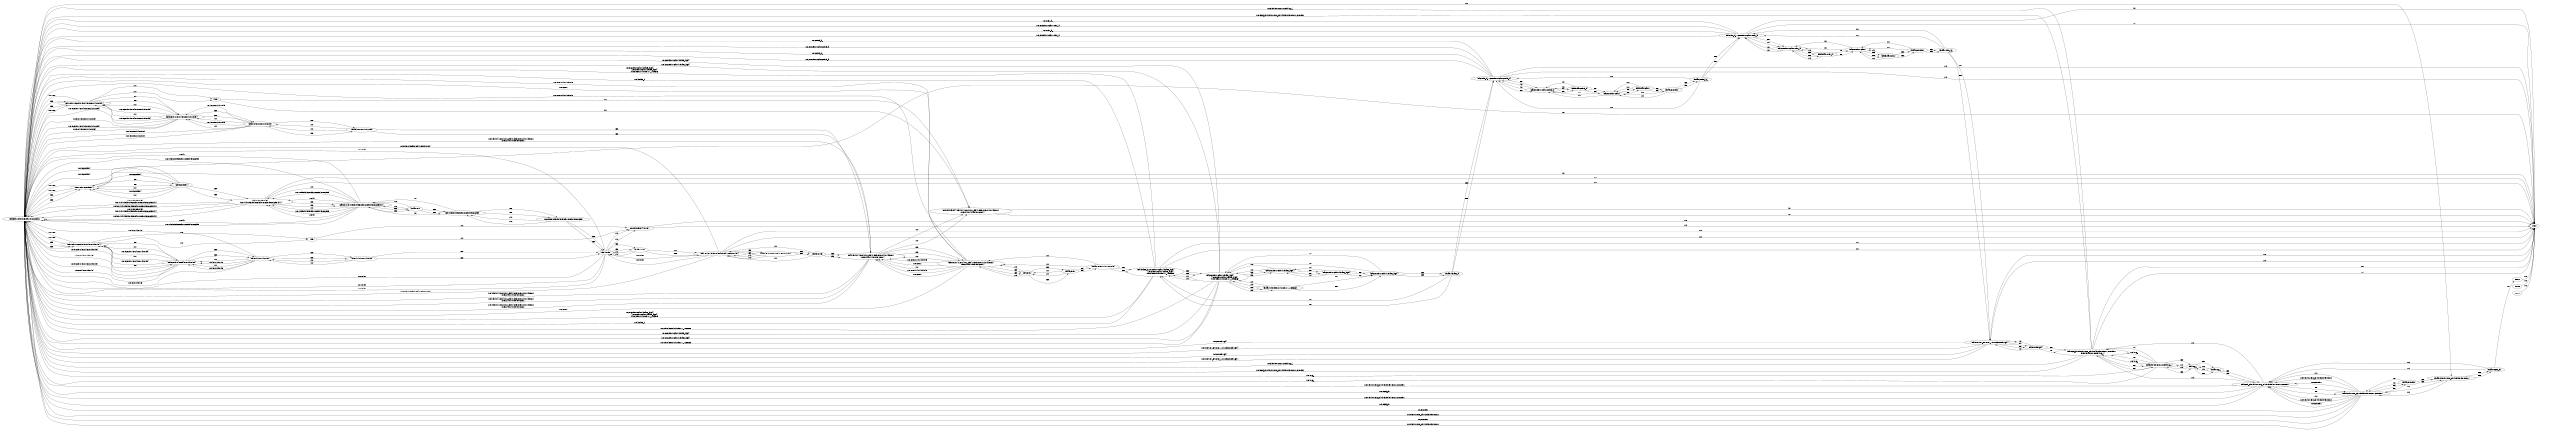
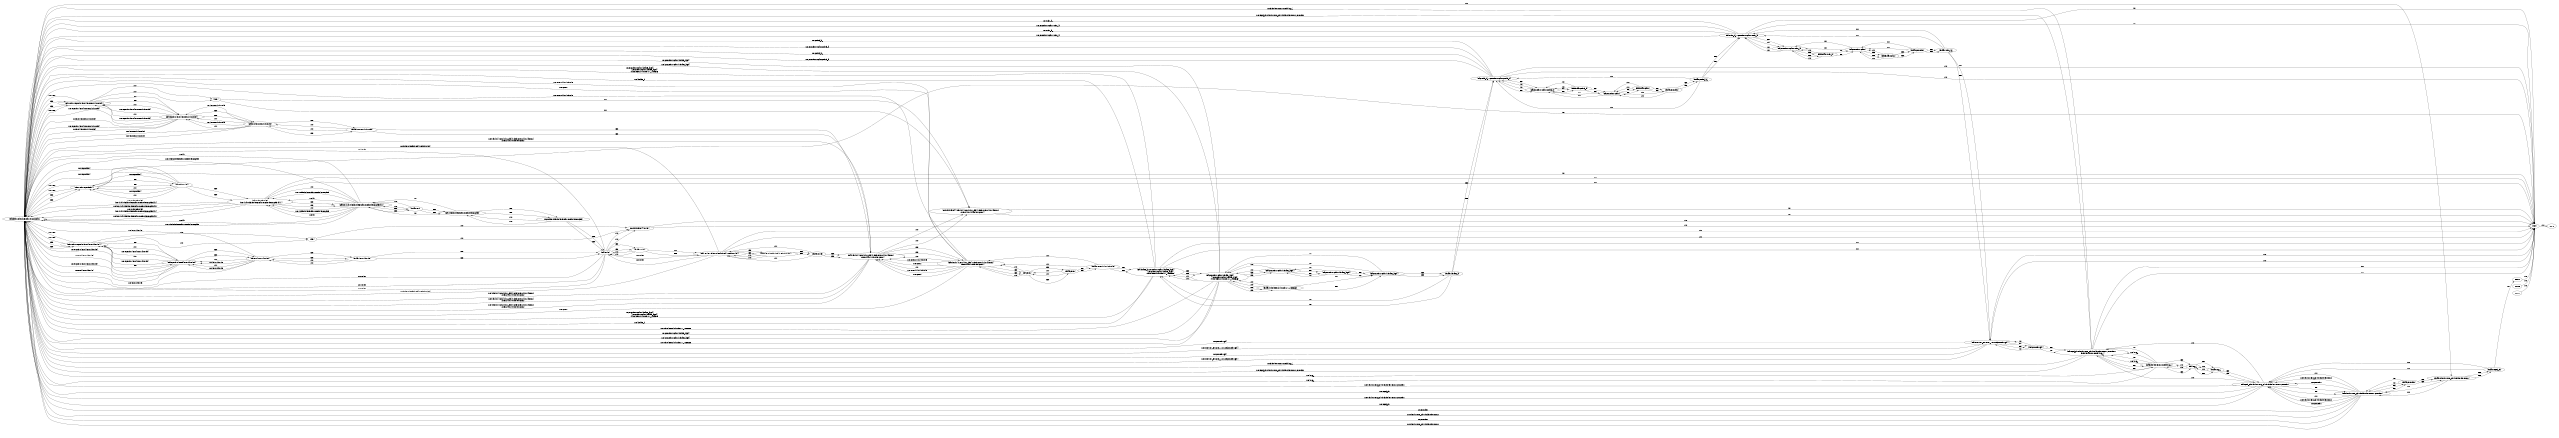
node "(Get,RespondNow(Error(kErrorPermissionDenied)))": label "(Get,RespondNow(Error(kErrorPermissionDenied)))" -> "(Call,RespondNow(Error(kErrorPermissionDenied)))"
node "(Call,RespondLater())": label "(Call,RespondLater())" -> "(Call,GetUsbService())"
node "1000100": added
node "(Block,!service)": label "(Block,!service)" -> "(Call,!service)"
node "(APIPermission,kErrorInitService)": label "(APIPermission,kErrorInitService)" -> "(Identifier,kErrorInitService)"
node "(Call,parameters.get())": label "(Call,parameters.get())" -> "(Block,parameters.get())"
